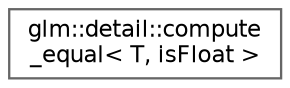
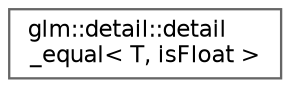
node "glm::detail::compute _equal< T, isFloat >": label "glm::detail::compute _equal< T, isFloat >" -> "glm::detail::detail _equal< T, isFloat >"
